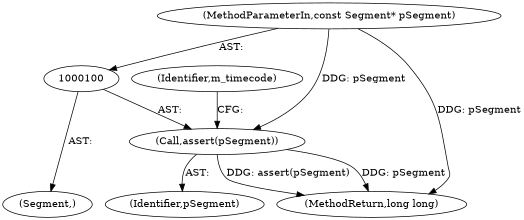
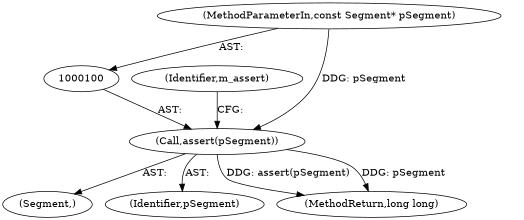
node "(Identifier,m_timecode)": label "(Identifier,m_timecode)" -> "(Identifier,m_assert)"
edge "(MethodParameterIn,const Segment* pSegment)" -> "(MethodReturn,long long)": removed, label "DDG: pSegment"
edge "1000100" -> "(Segment,)": now "(Call,assert(pSegment))" -> "(Segment,)"
